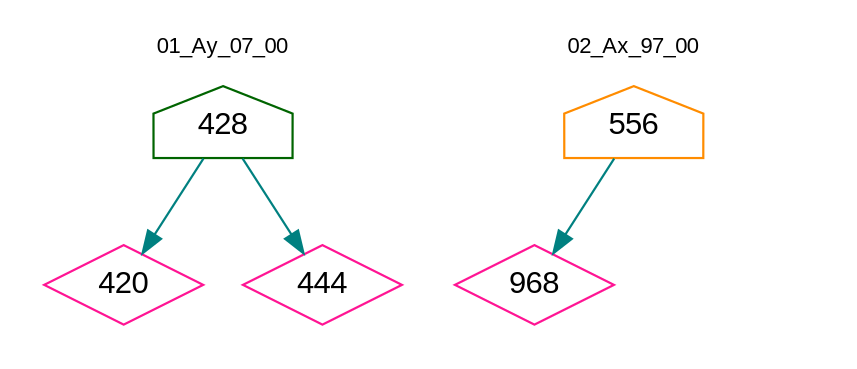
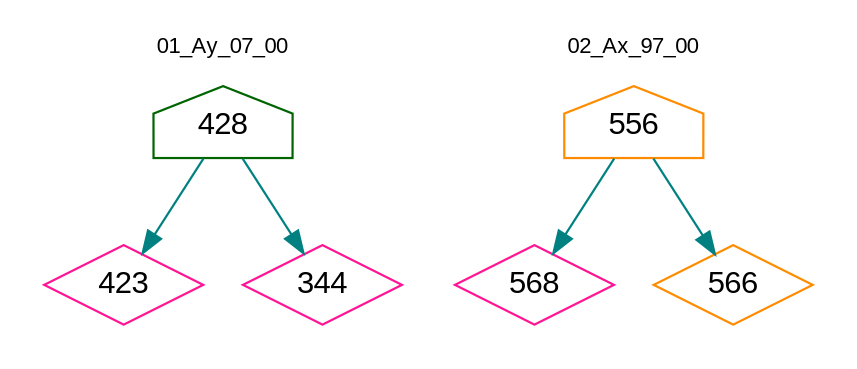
node "420": label "420" -> "423"
node "444": label "444" -> "344"
node "968": label "968" -> "568"
node "566": added
